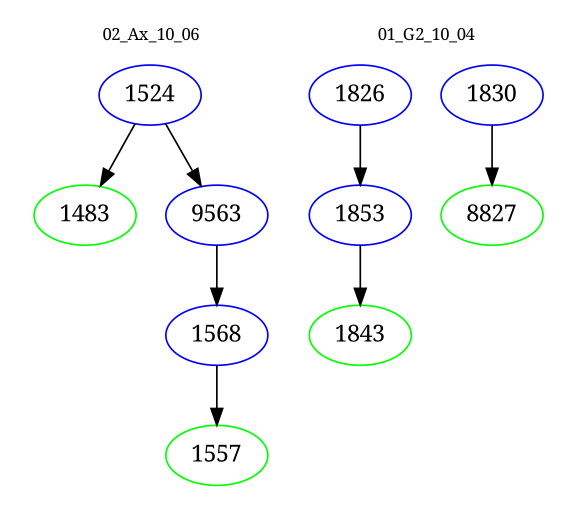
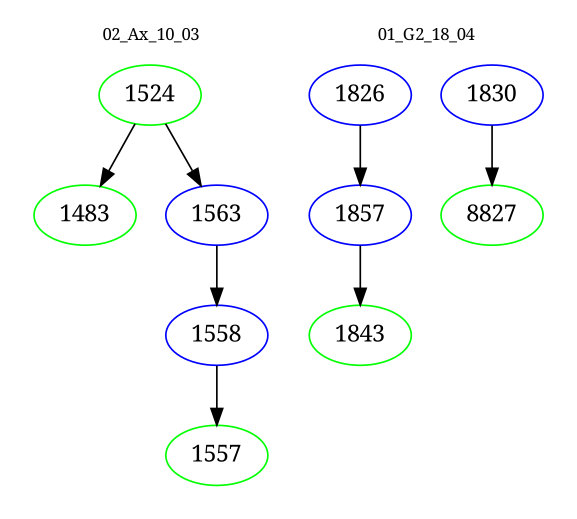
cluster "02_Ax_10_06": label "02_Ax_10_06" -> "02_Ax_10_03"
cluster "01_G2_10_04": label "01_G2_10_04" -> "01_G2_18_04"
node "1524": color blue -> green
node "9563": label "9563" -> "1563"
node "1853": label "1853" -> "1857"
node "1568": label "1568" -> "1558"
